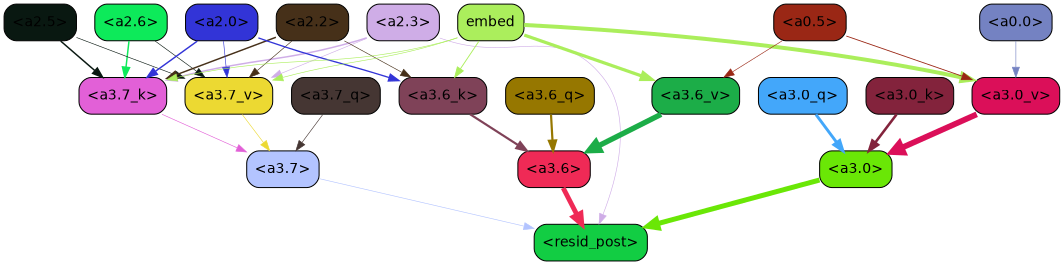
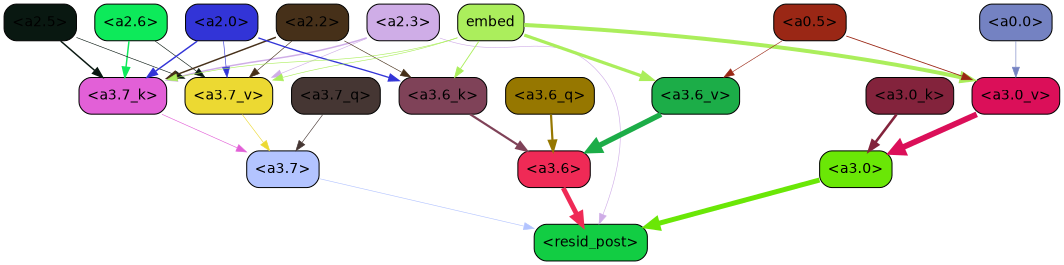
node "<a3.0_q>": removed
